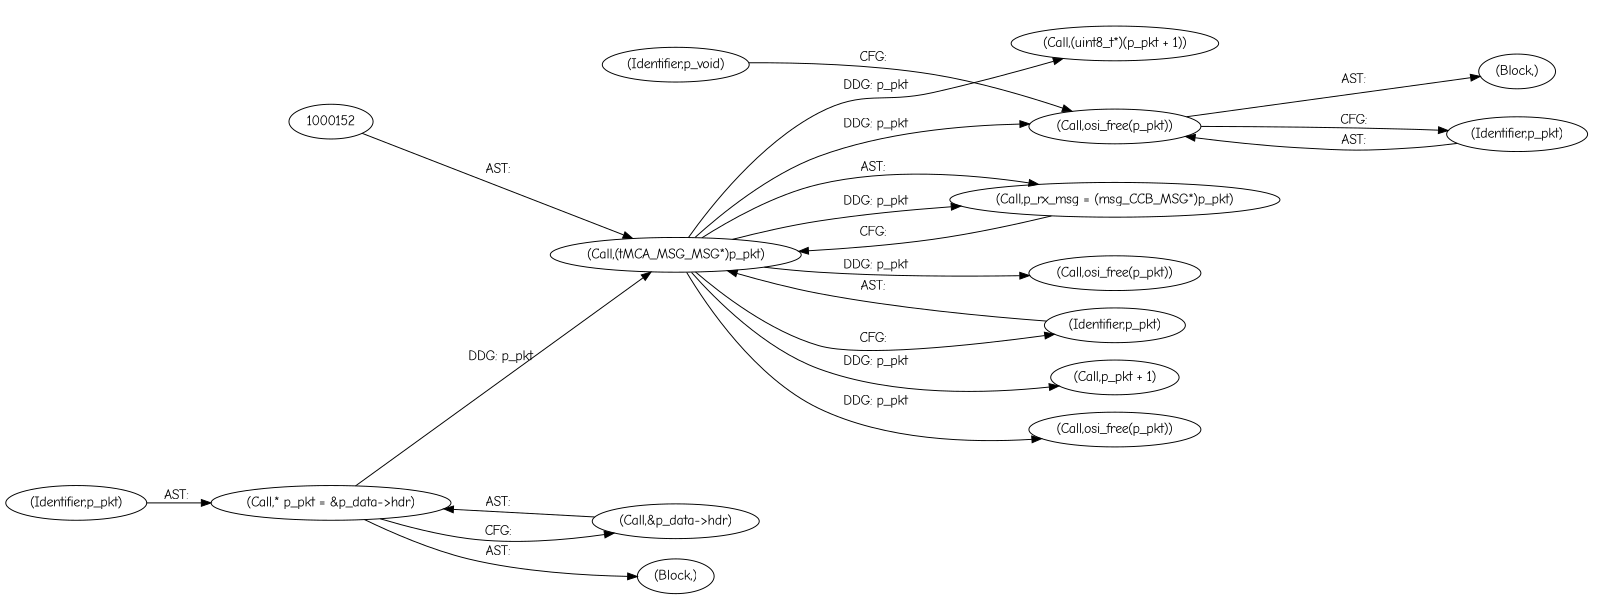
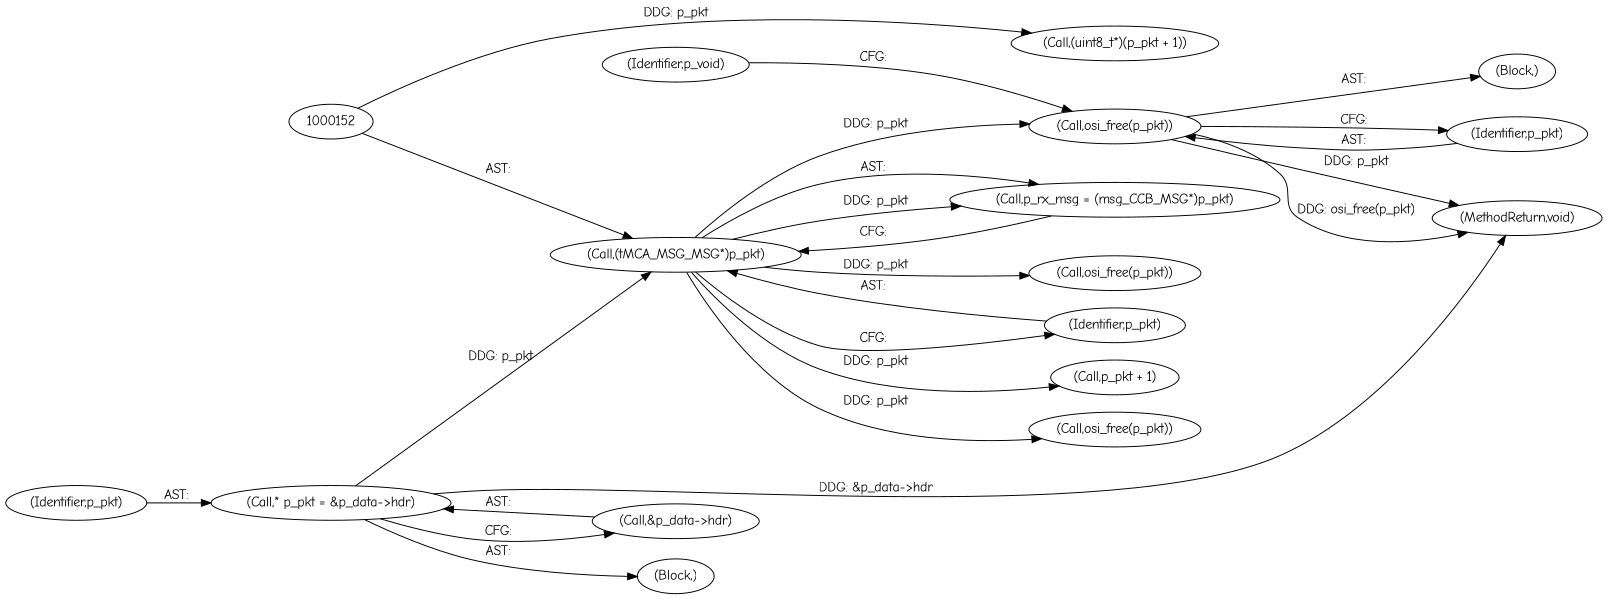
edge "(Call,(tMCA_MSG_MSG*)p_pkt)" -> "(Call,(uint8_t*)(p_pkt + 1))": now "1000152" -> "(Call,(uint8_t*)(p_pkt + 1))"
node "(MethodReturn,void)": added
